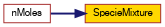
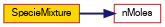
edge "nMoles" -> "SpecieMixture": reversed
